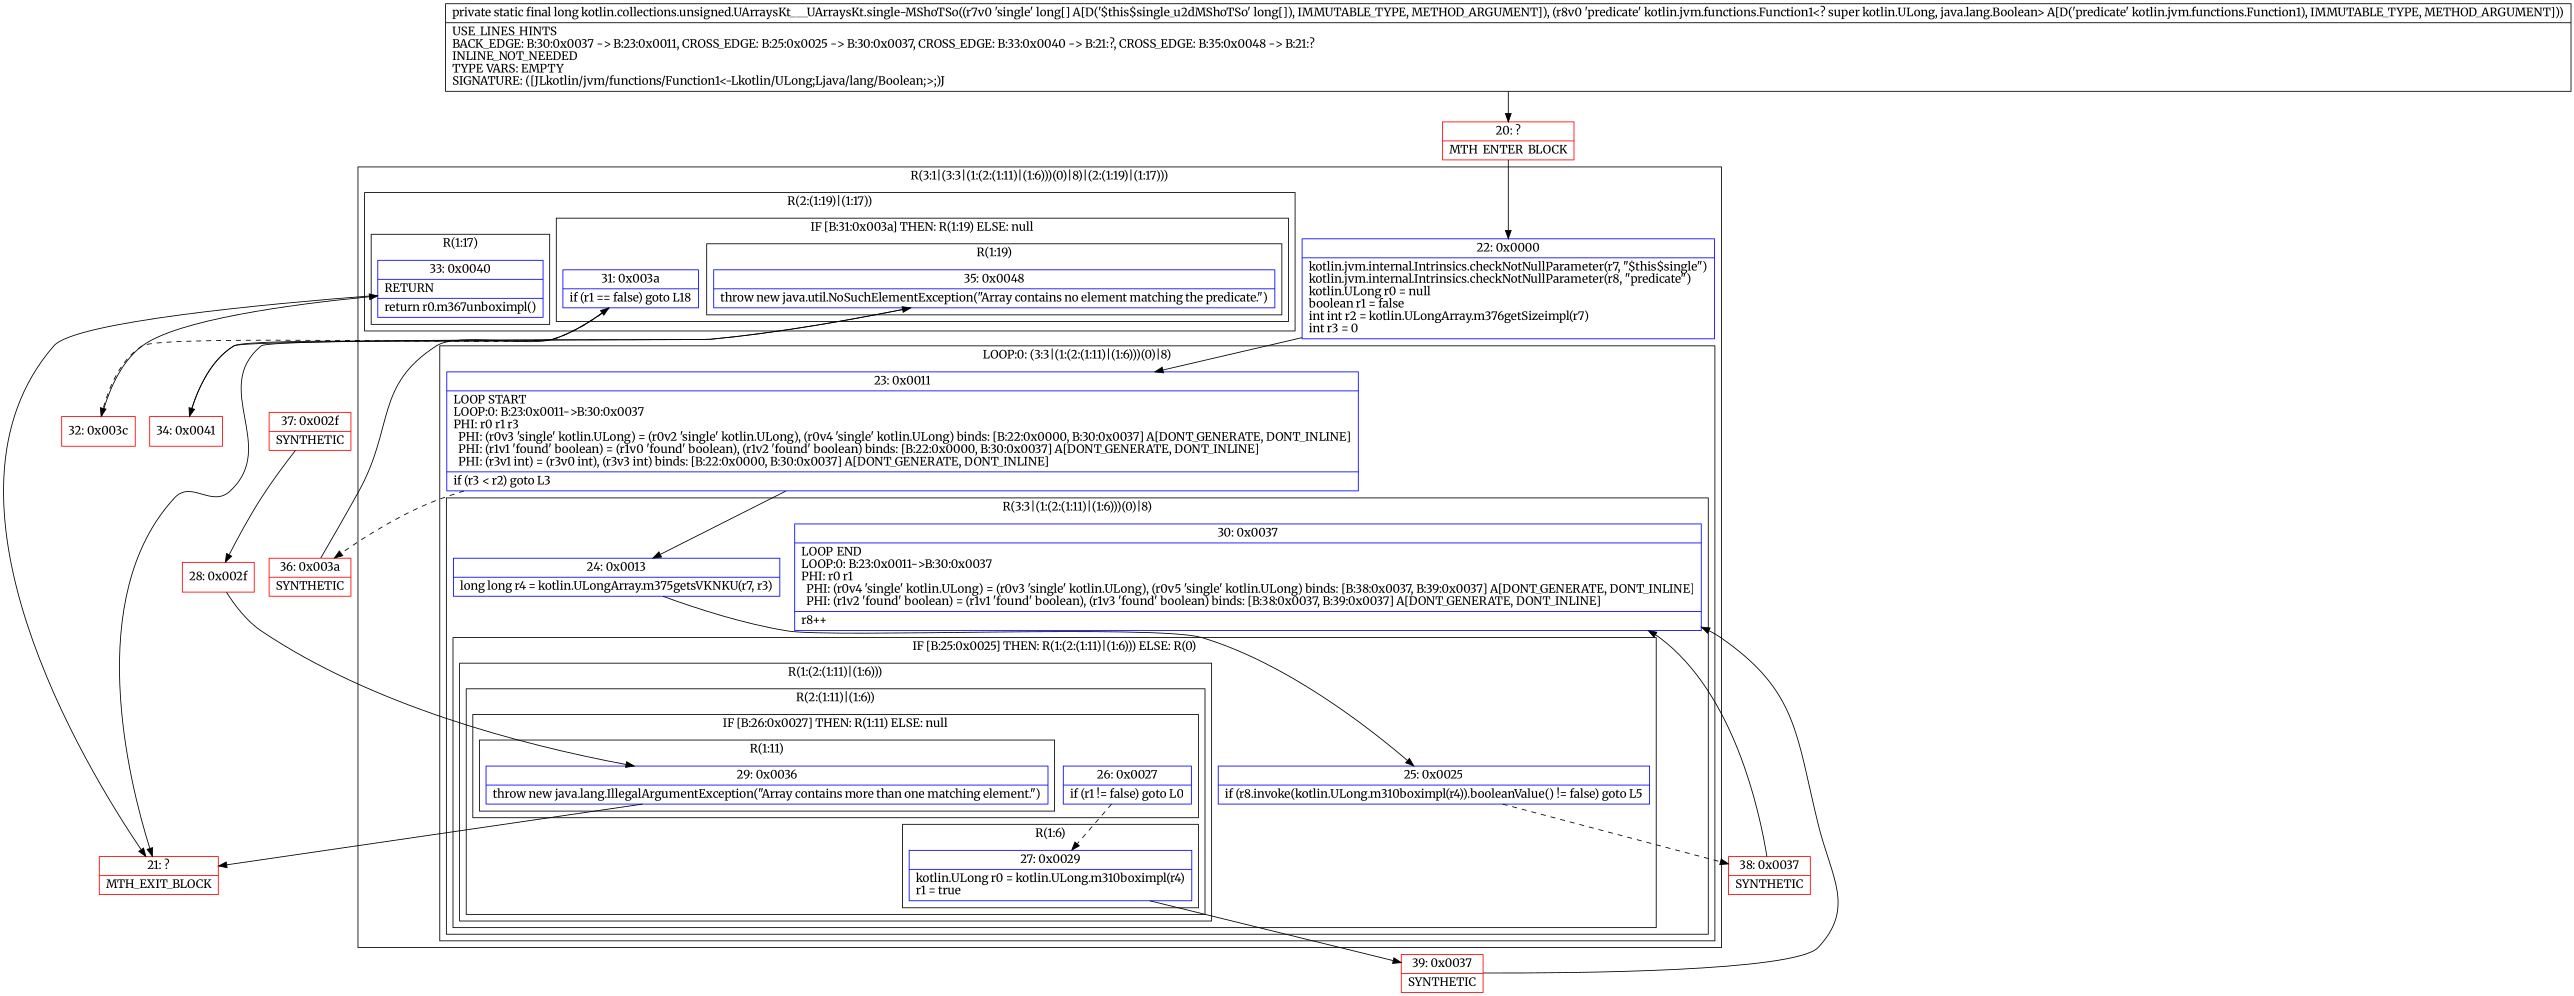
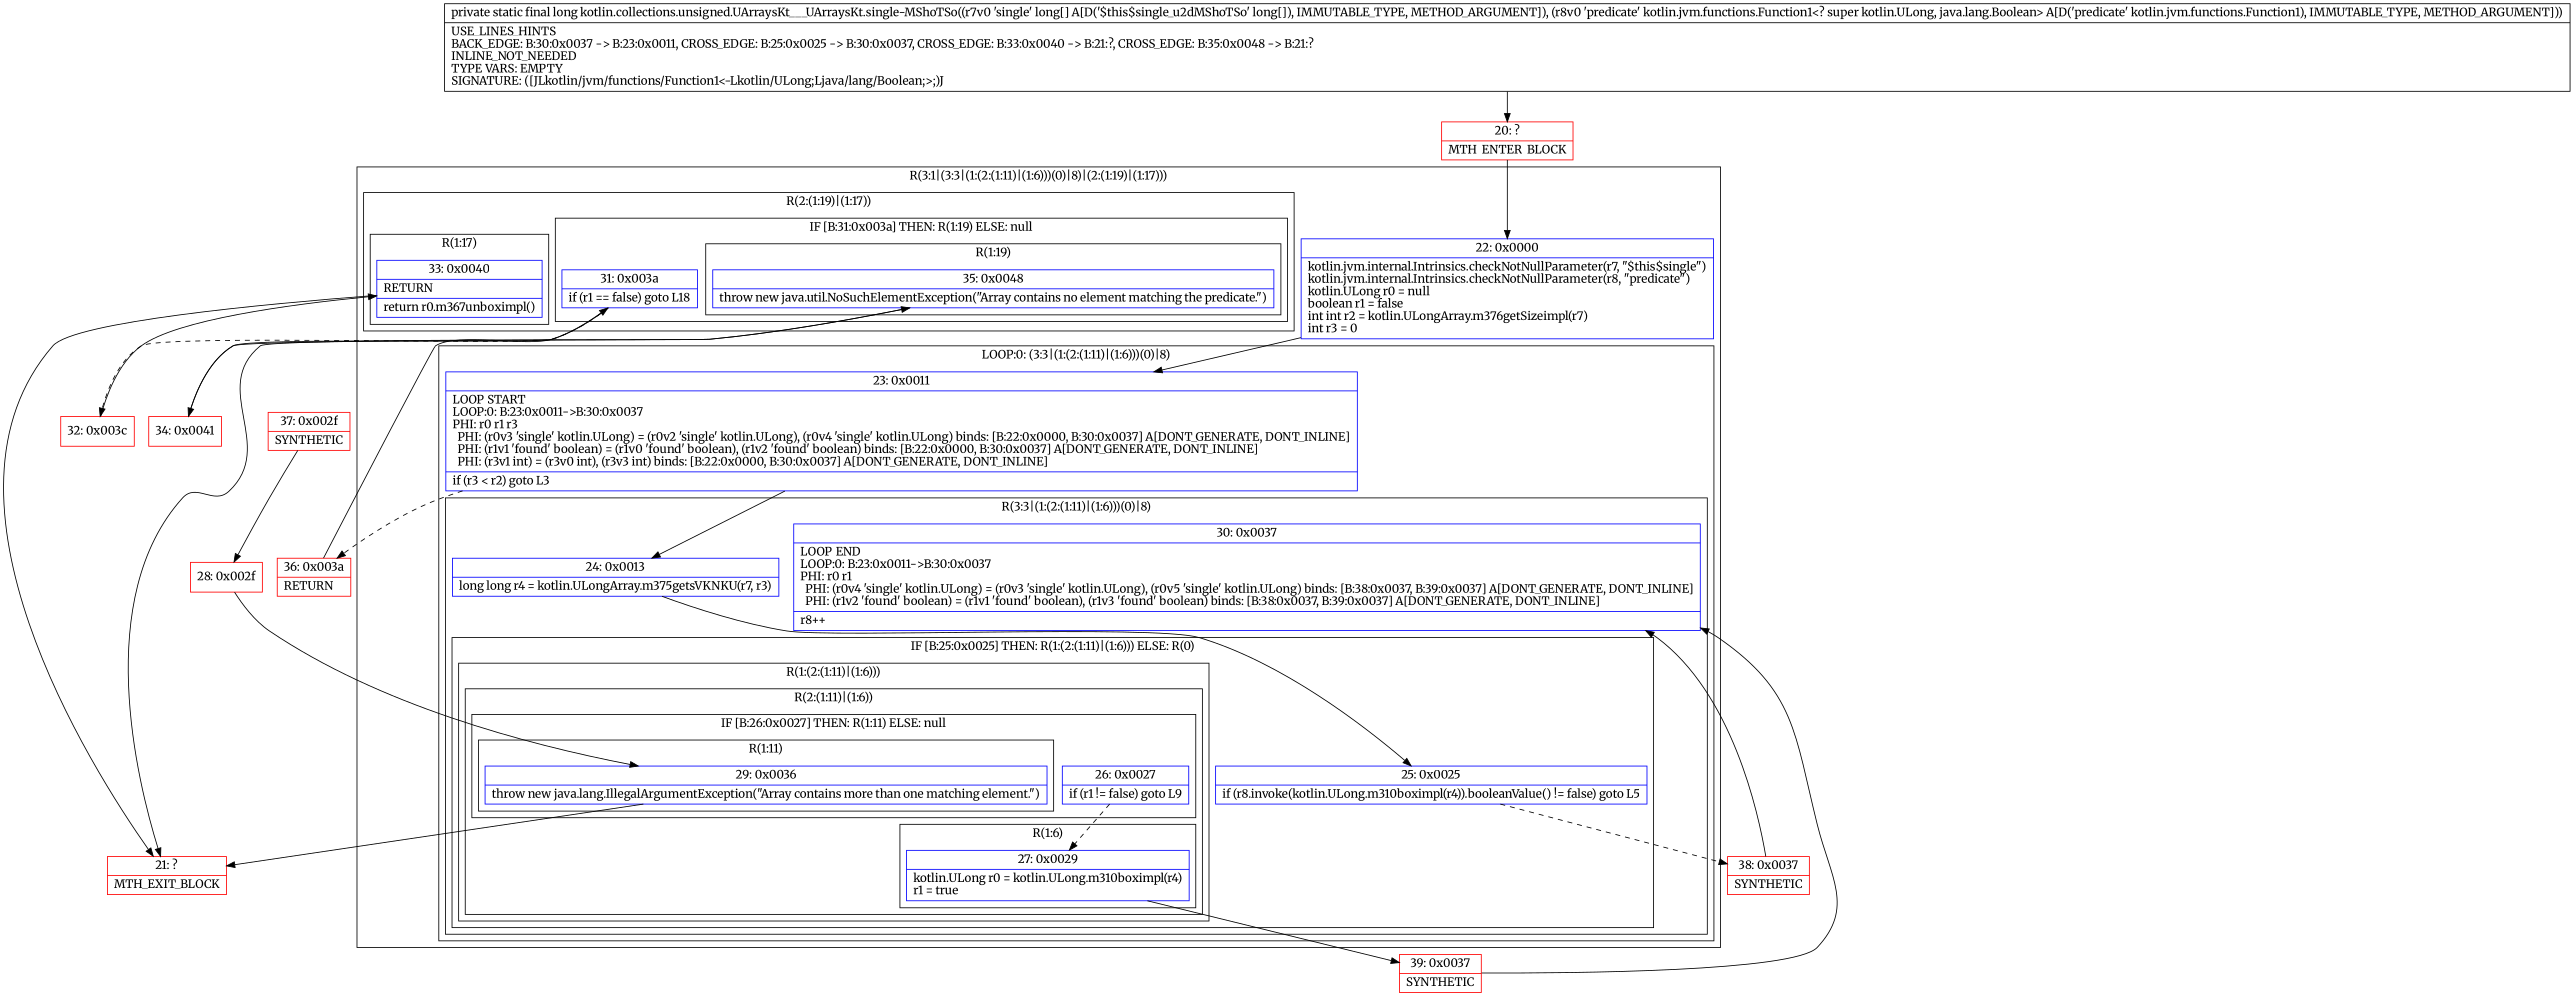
node "36: 0x003a": text "SYNTHETIC" -> "RETURN"
node "26: 0x0027": text "if (r1 != false) goto L0" -> "if (r1 != false) goto L9"
